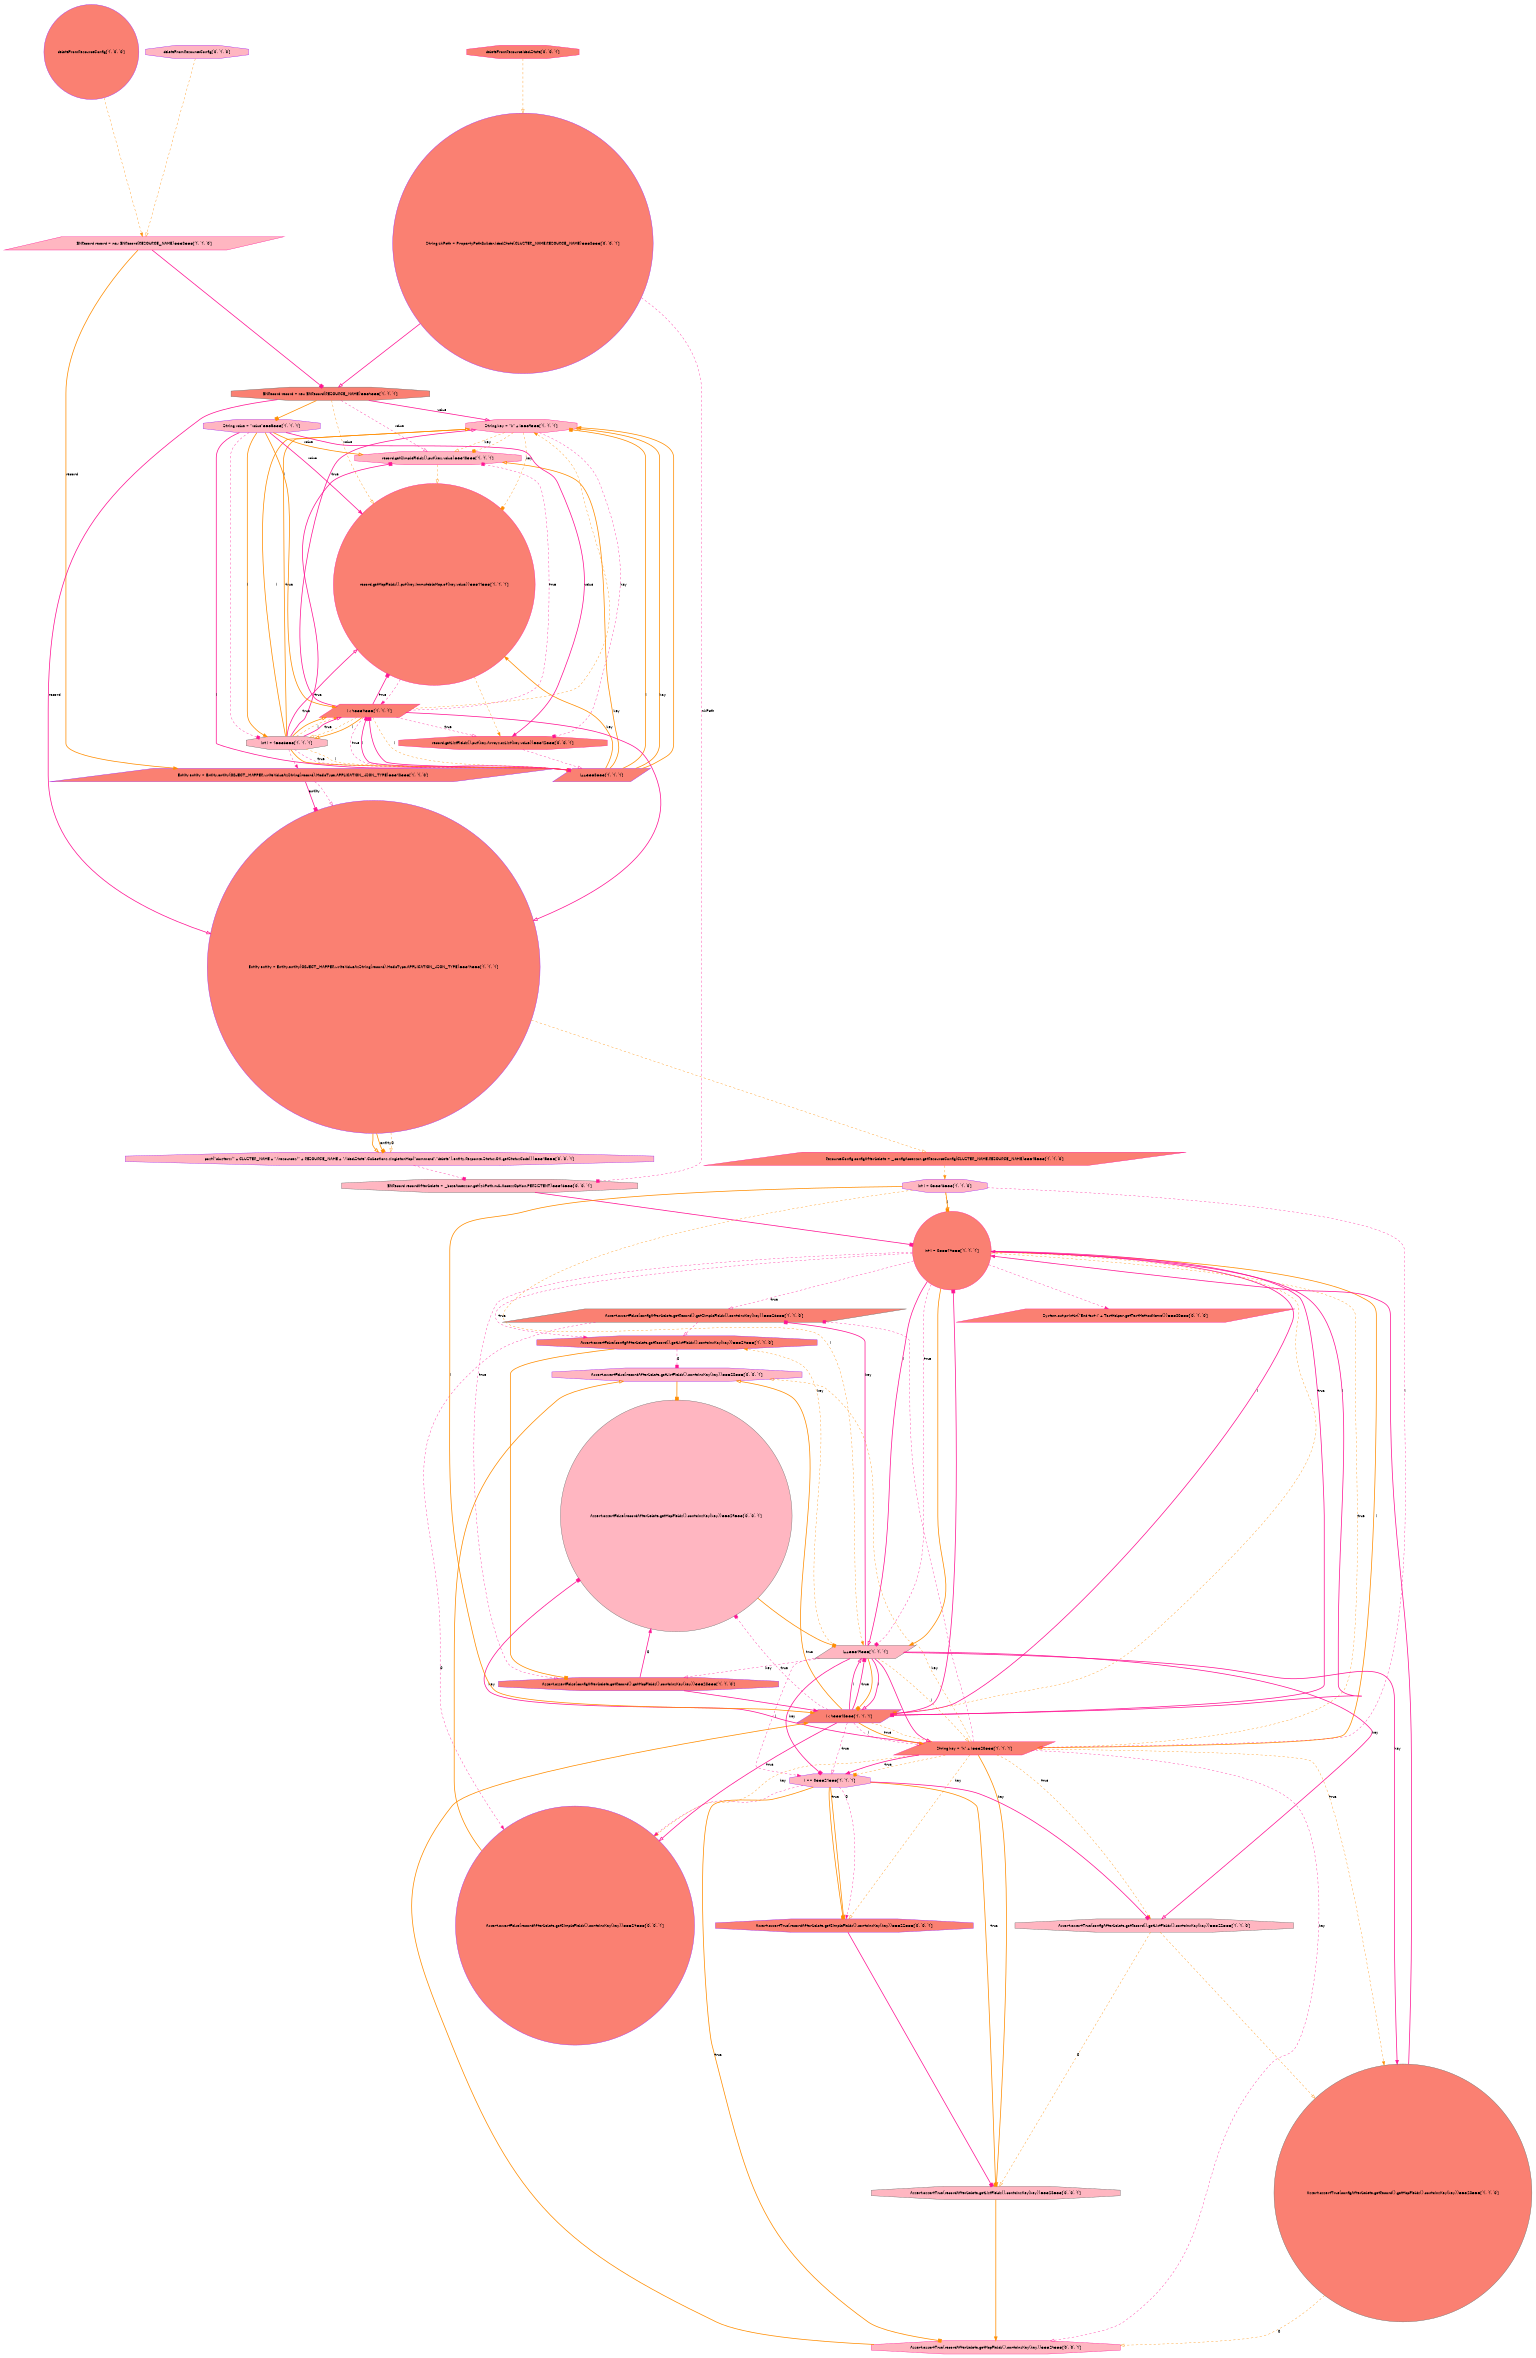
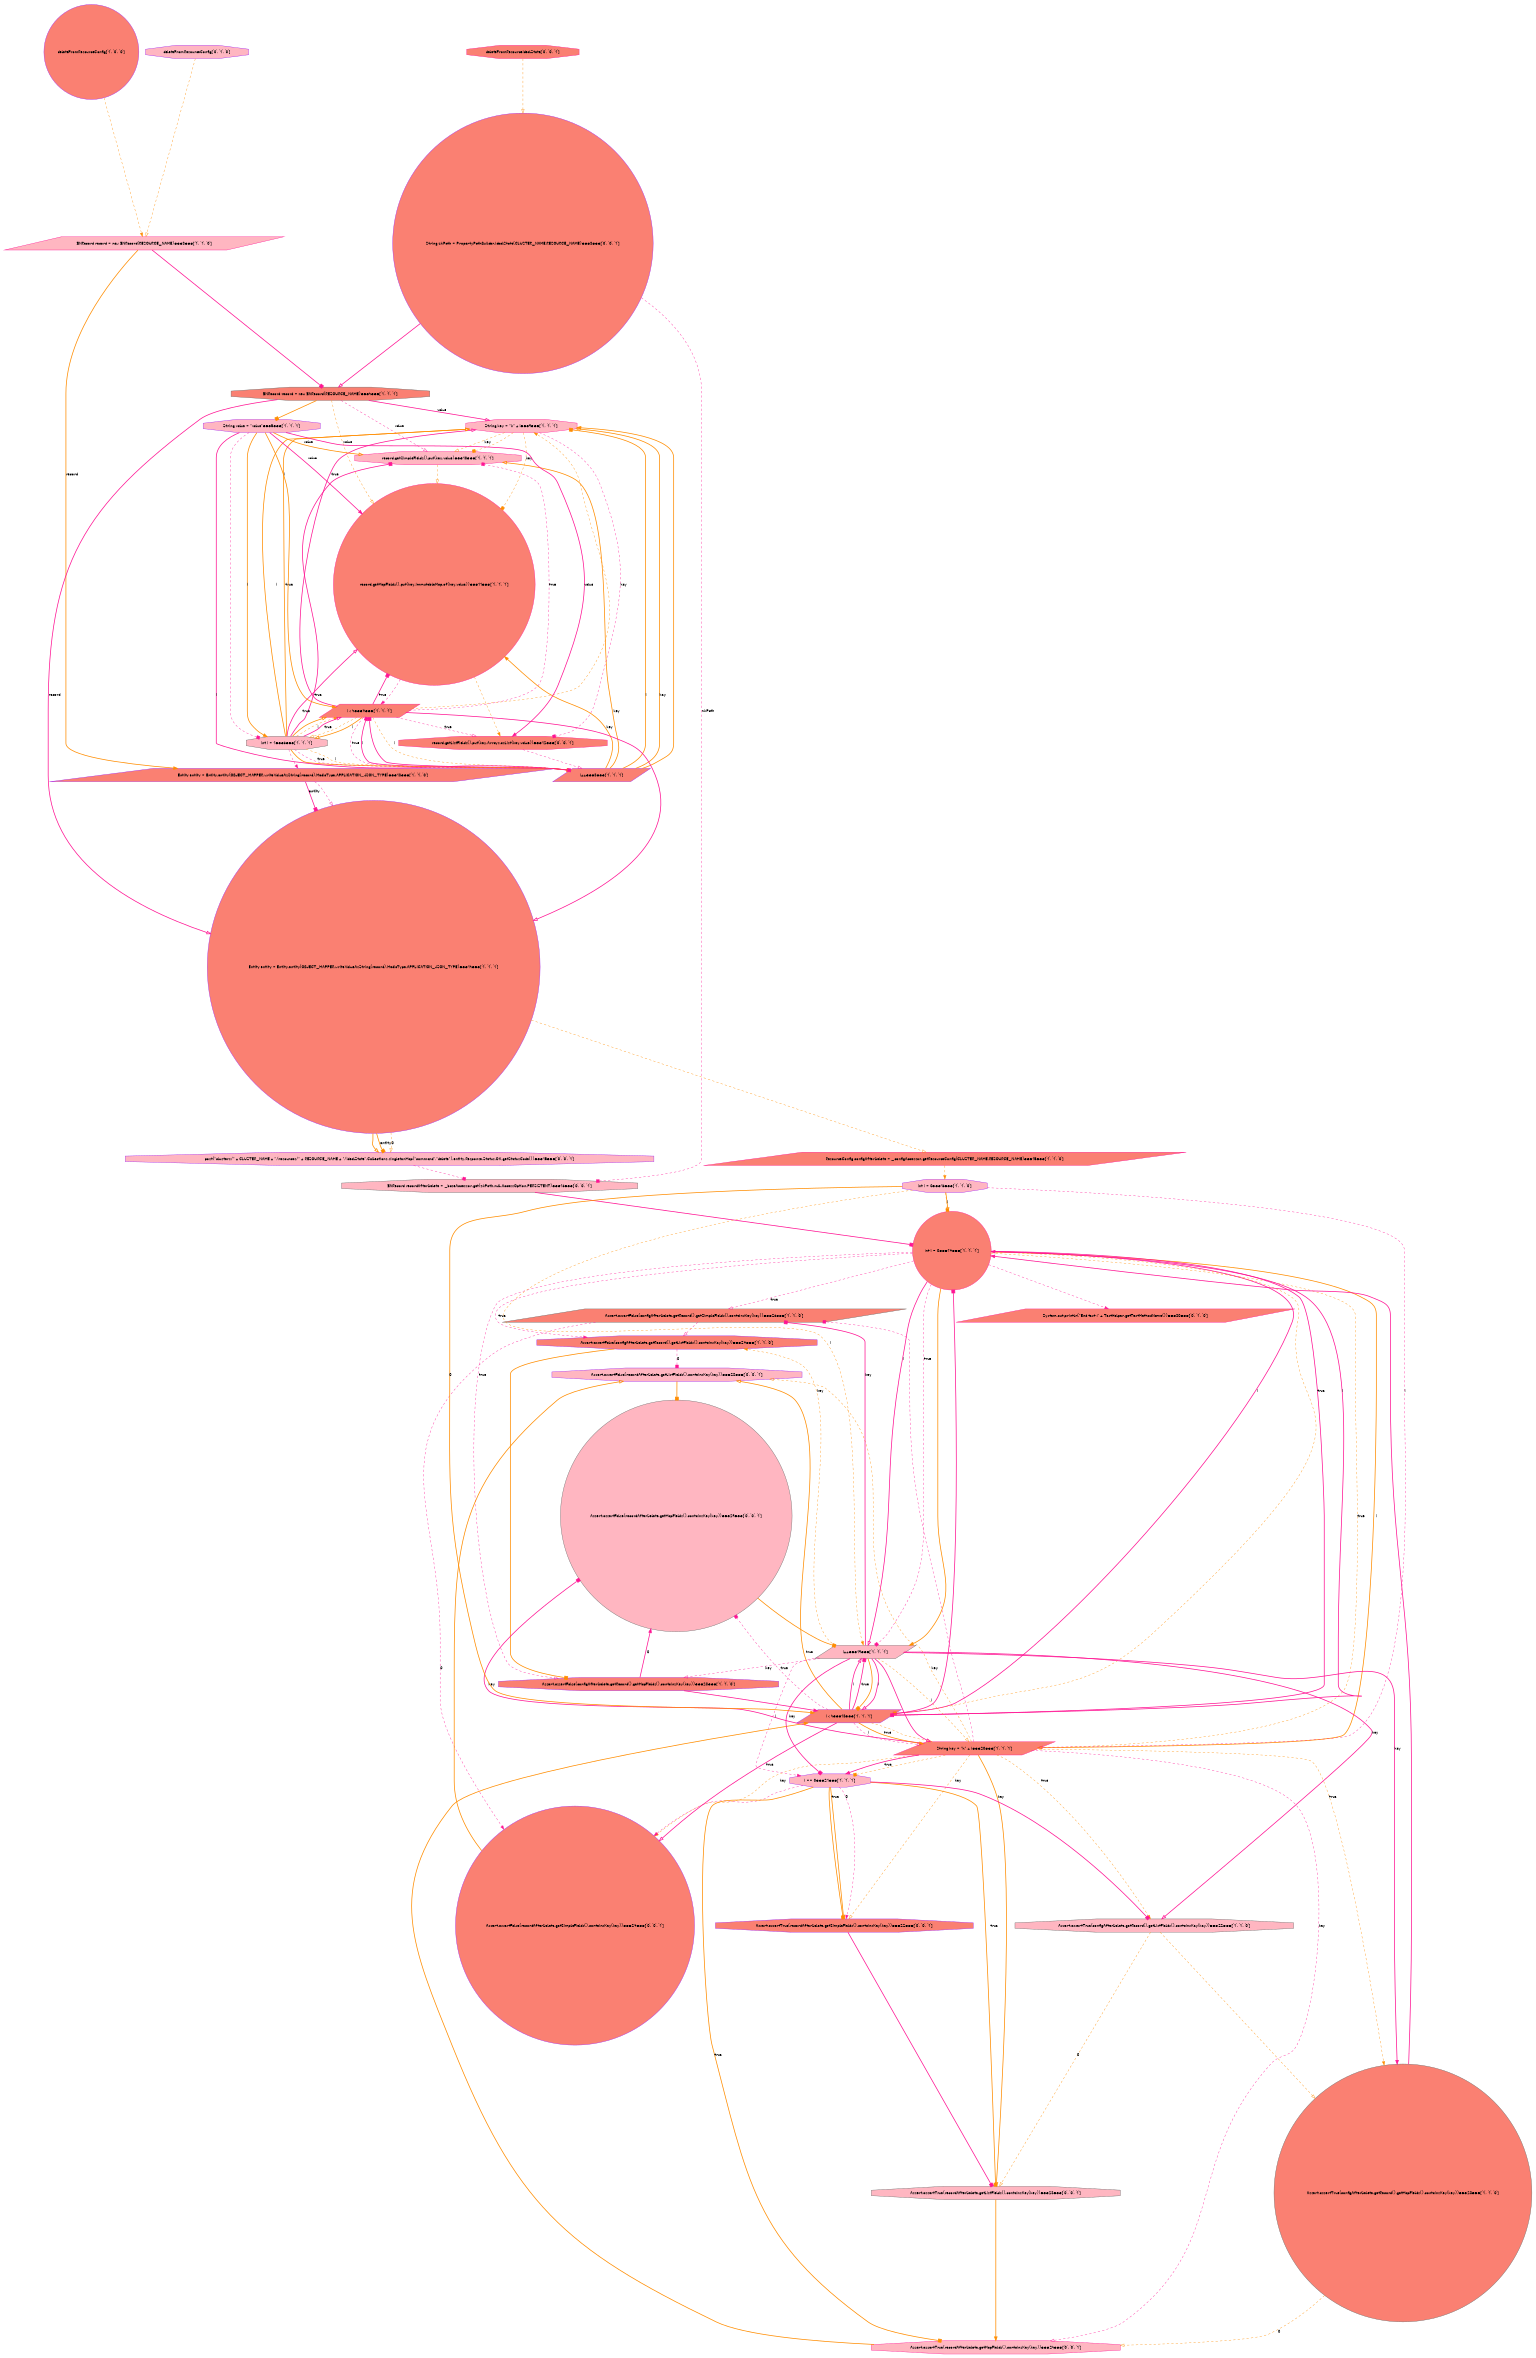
edge "int i = 0@@@16@@@['1', '1', '0']" -> "i < 4@@@18@@@['1', '1', '1']": label "i" -> "0"
edge "i < 4@@@18@@@['1', '1', '1']" -> "i == 0@@@21@@@['1', '1', '1']": removed, label "true"
